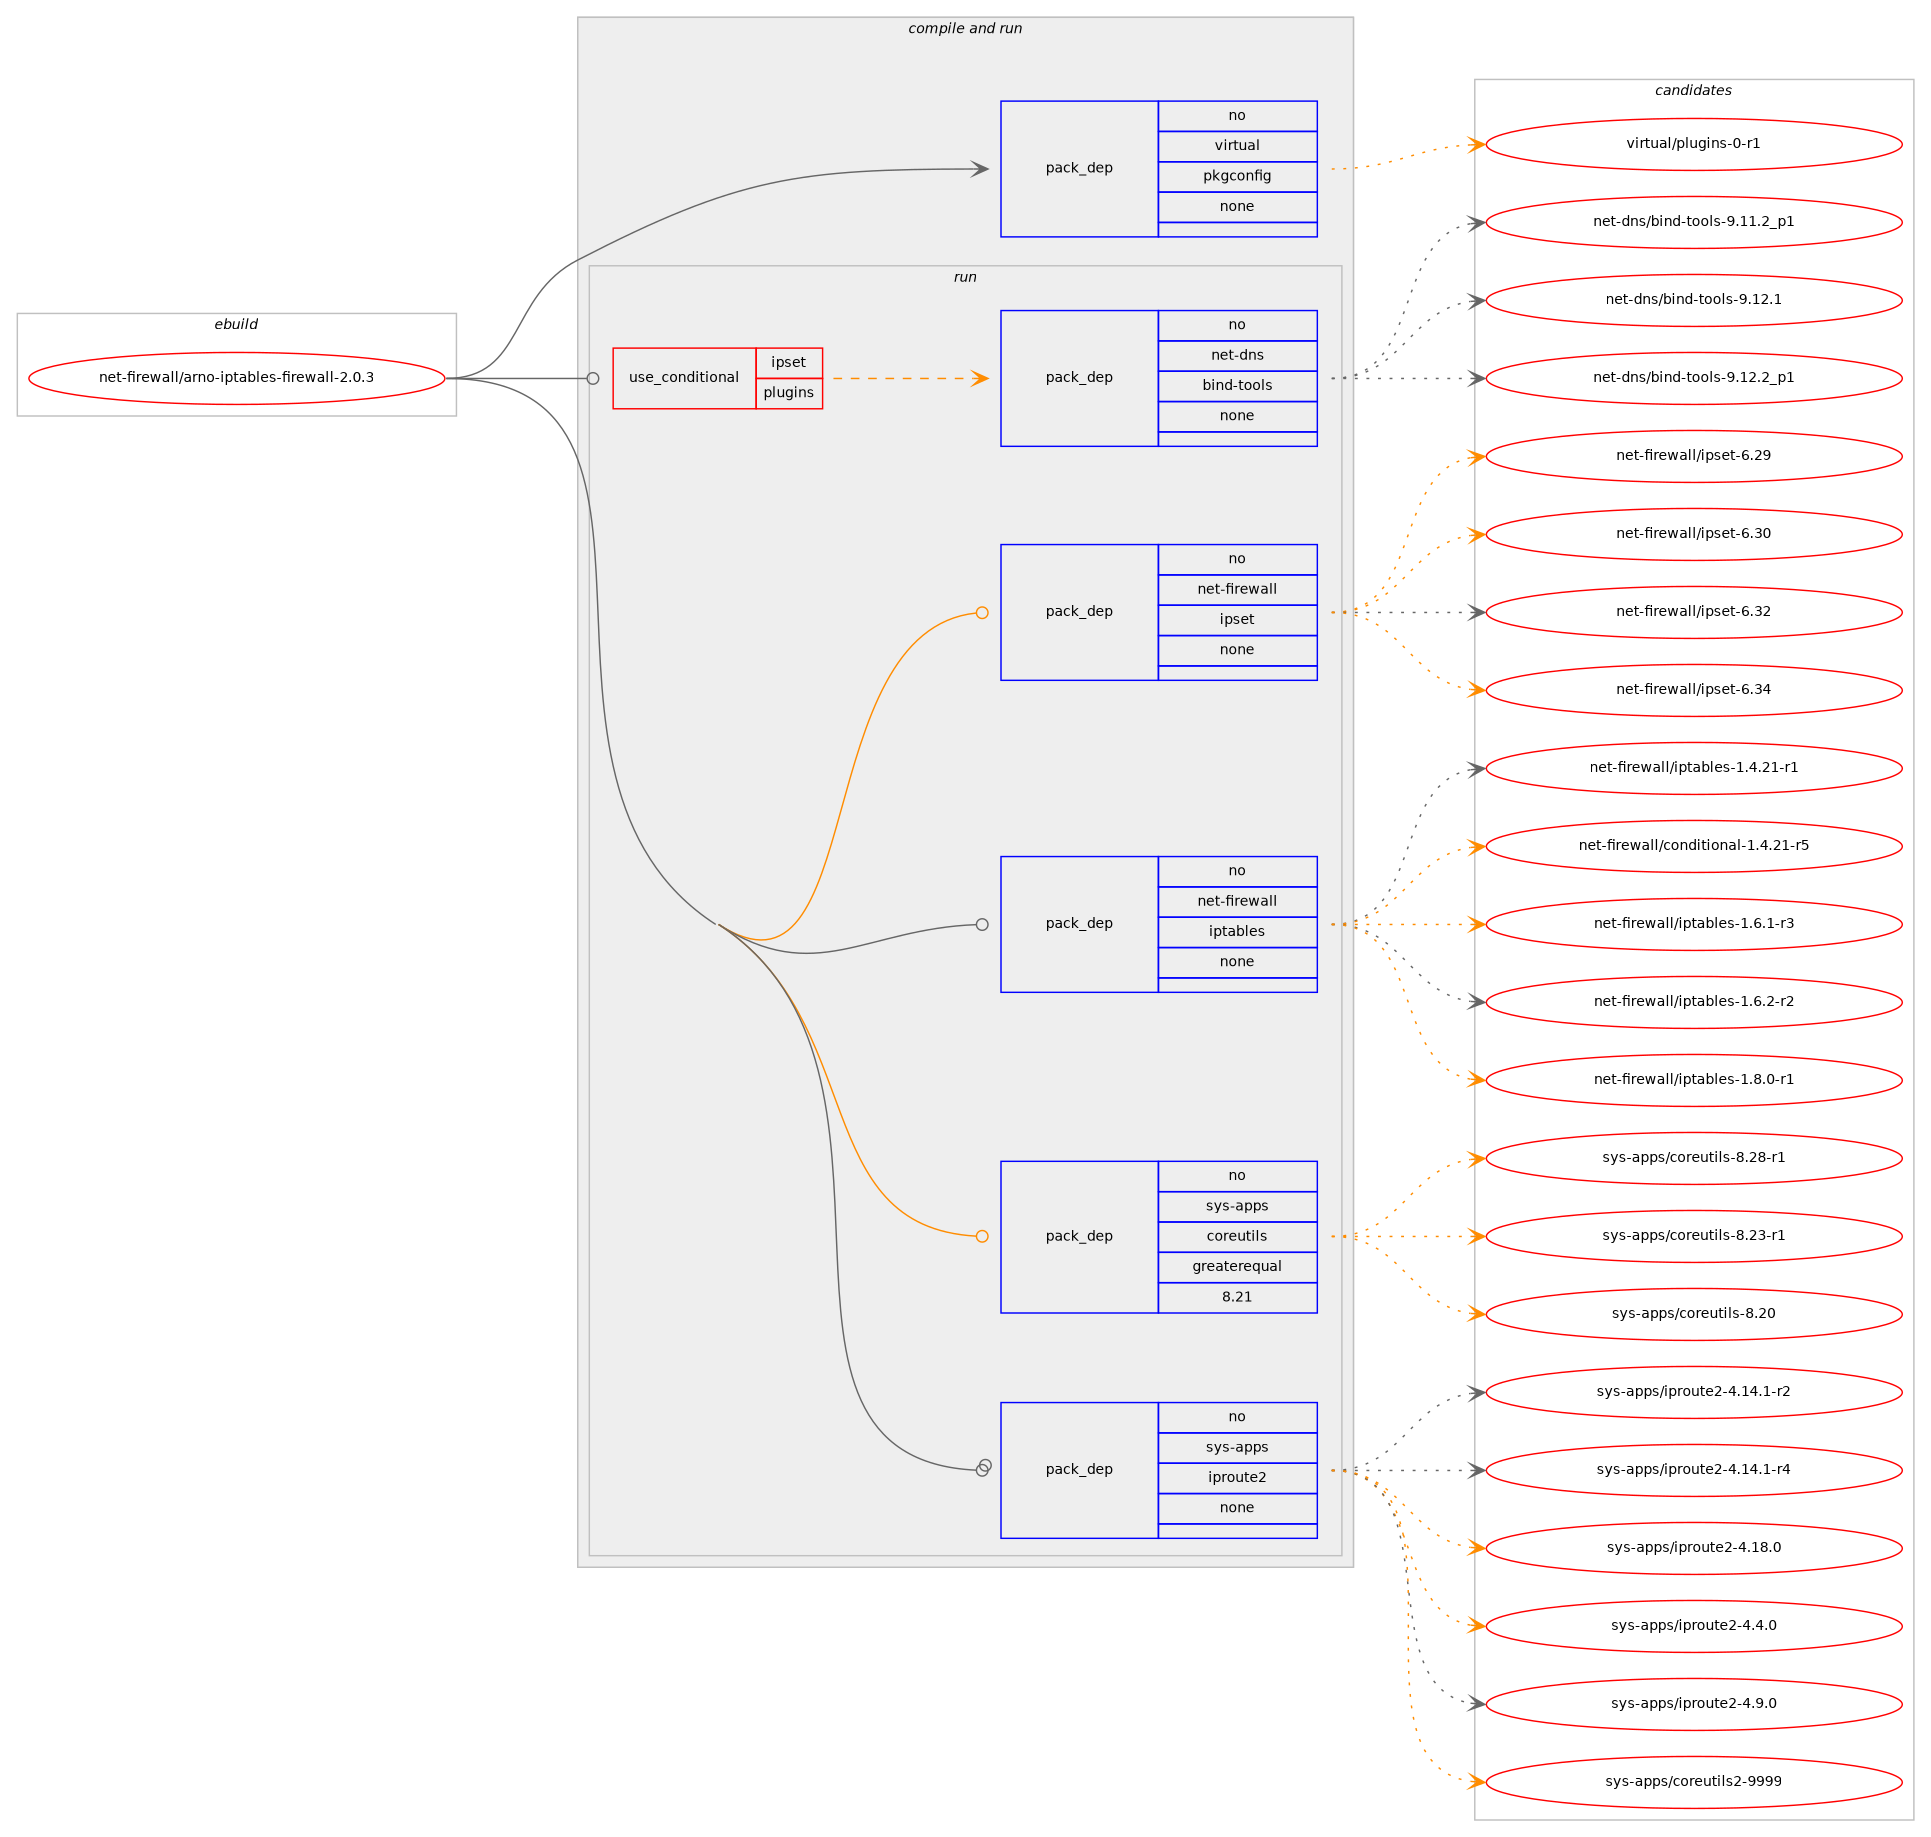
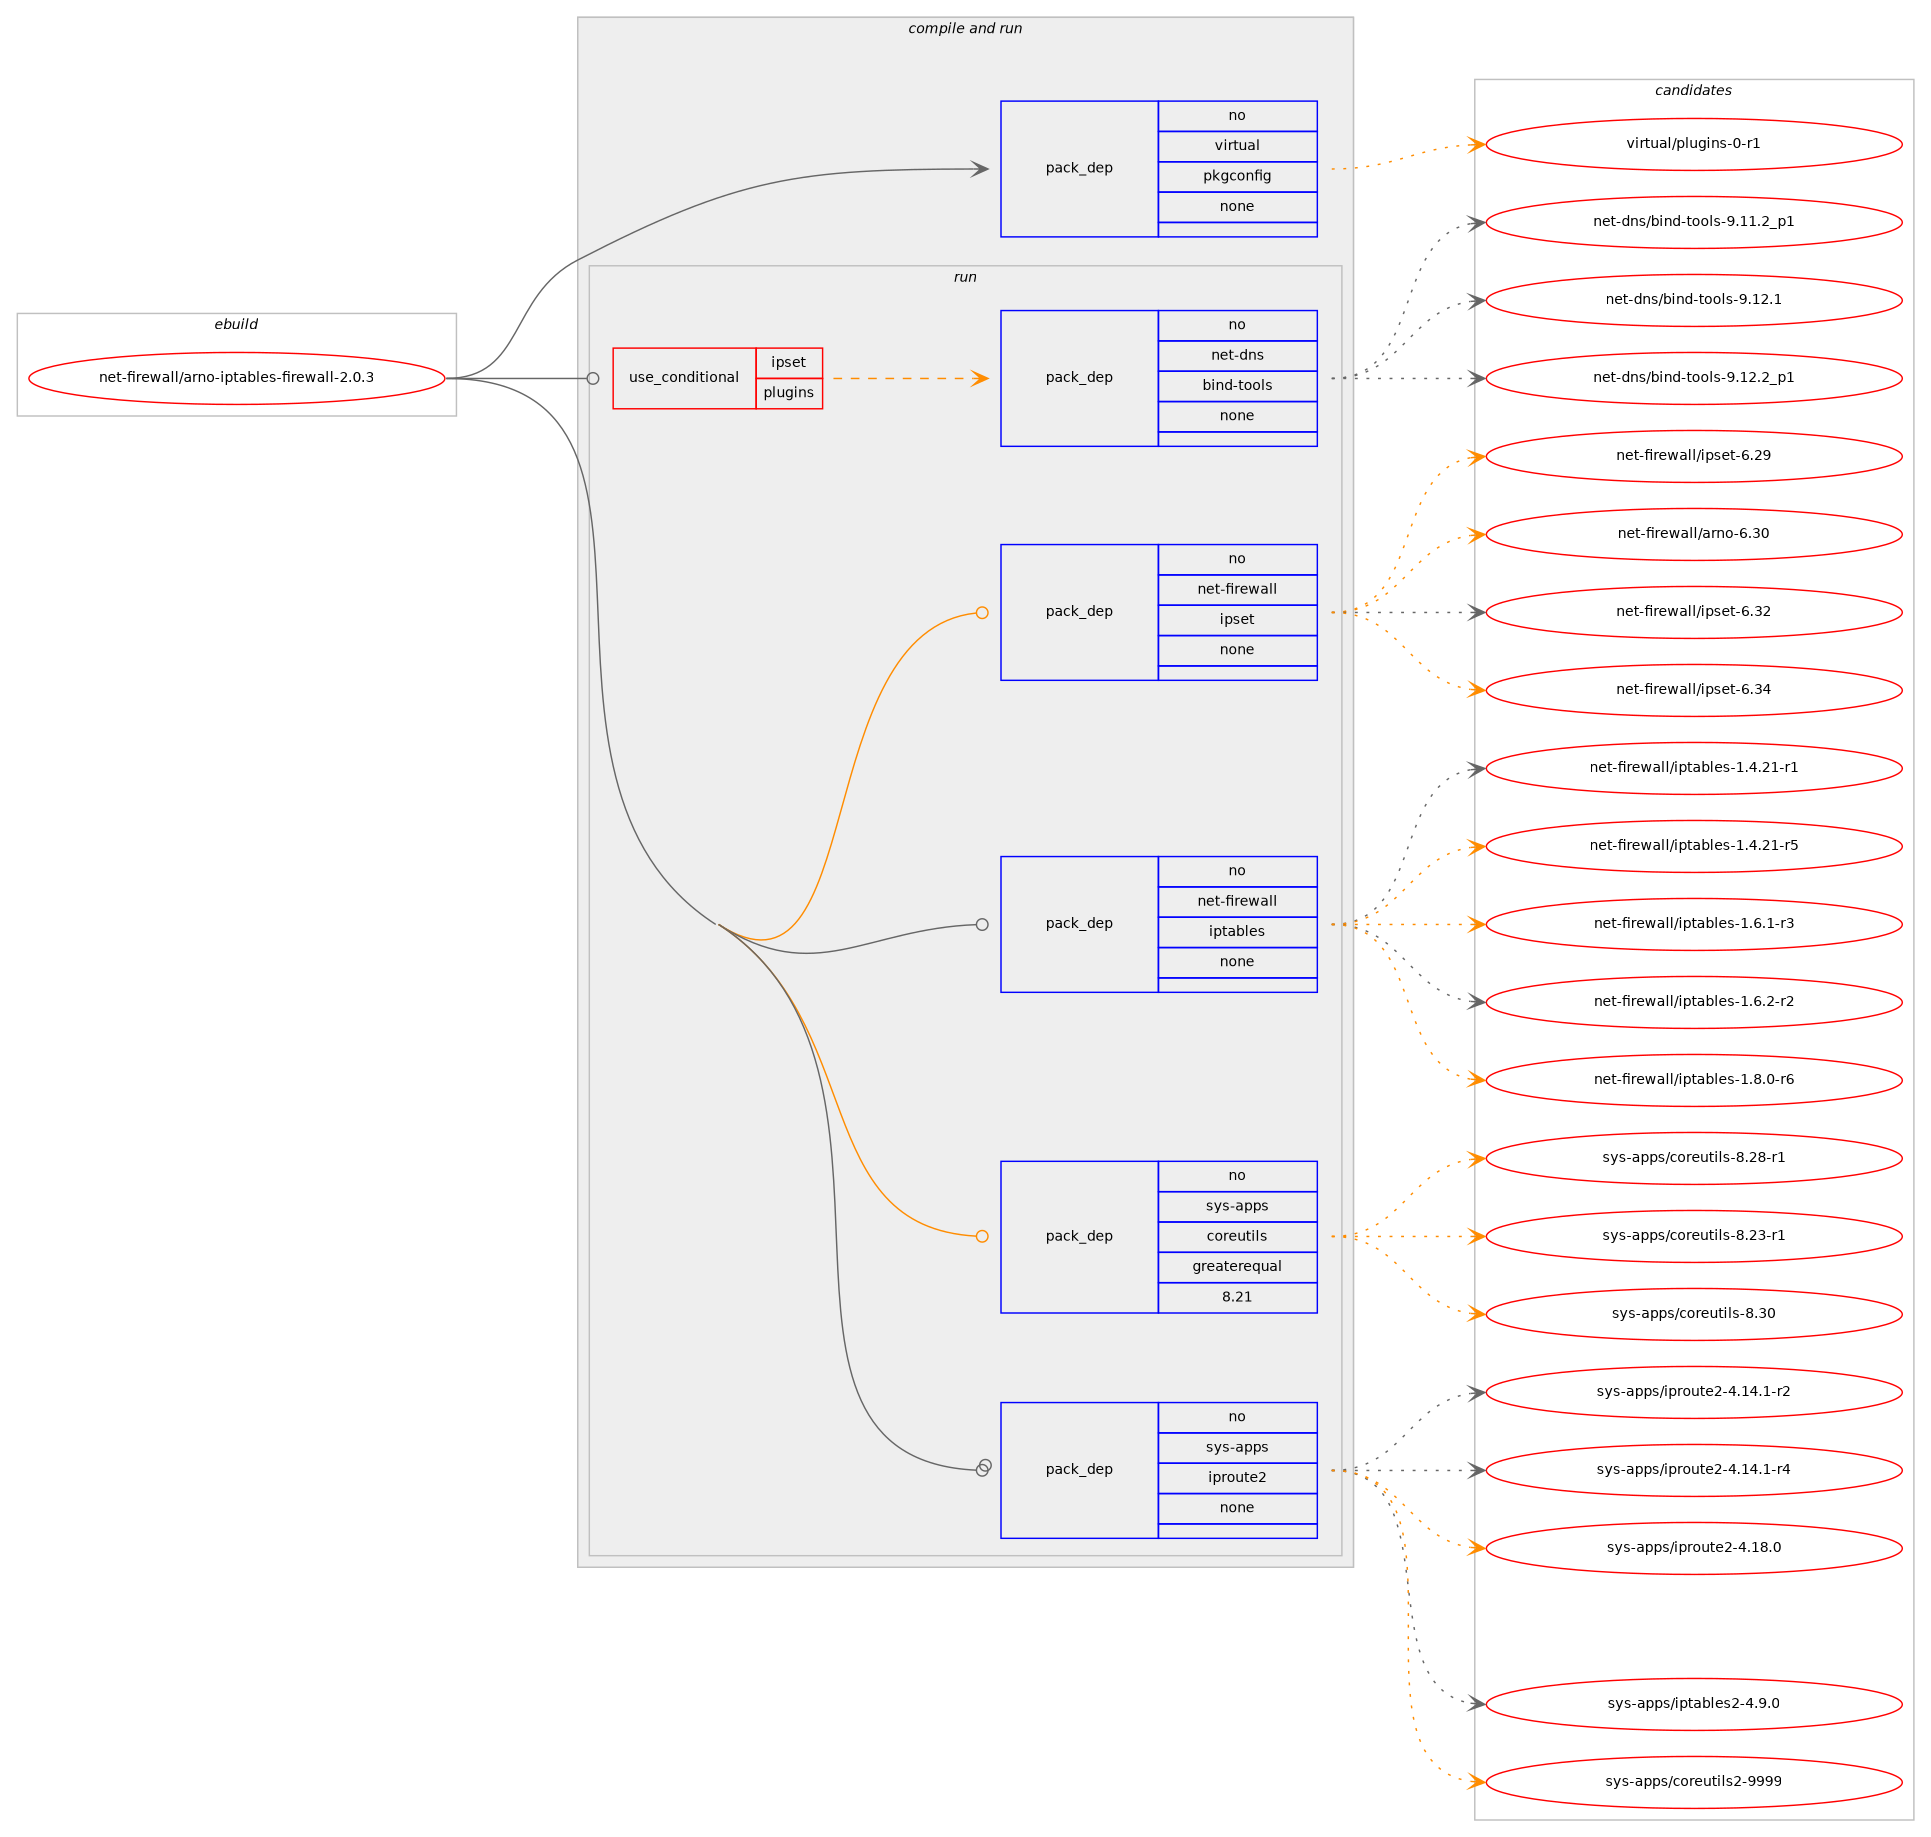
node "net-firewall/ipset-6.30": label "net-firewall/ipset-6.30" -> "net-firewall/arno-6.30"
node "net-firewall/conditional-1.4.21-r5": label "net-firewall/conditional-1.4.21-r5" -> "net-firewall/iptables-1.4.21-r5"
node "net-firewall/iptables-1.8.0-r1": label "net-firewall/iptables-1.8.0-r1" -> "net-firewall/iptables-1.8.0-r6"
node "sys-apps/coreutils-8.20": label "sys-apps/coreutils-8.20" -> "sys-apps/coreutils-8.30"
node "sys-apps/iproute2-4.4.0": removed
node "sys-apps/iproute2-4.9.0": label "sys-apps/iproute2-4.9.0" -> "sys-apps/iptables2-4.9.0"
